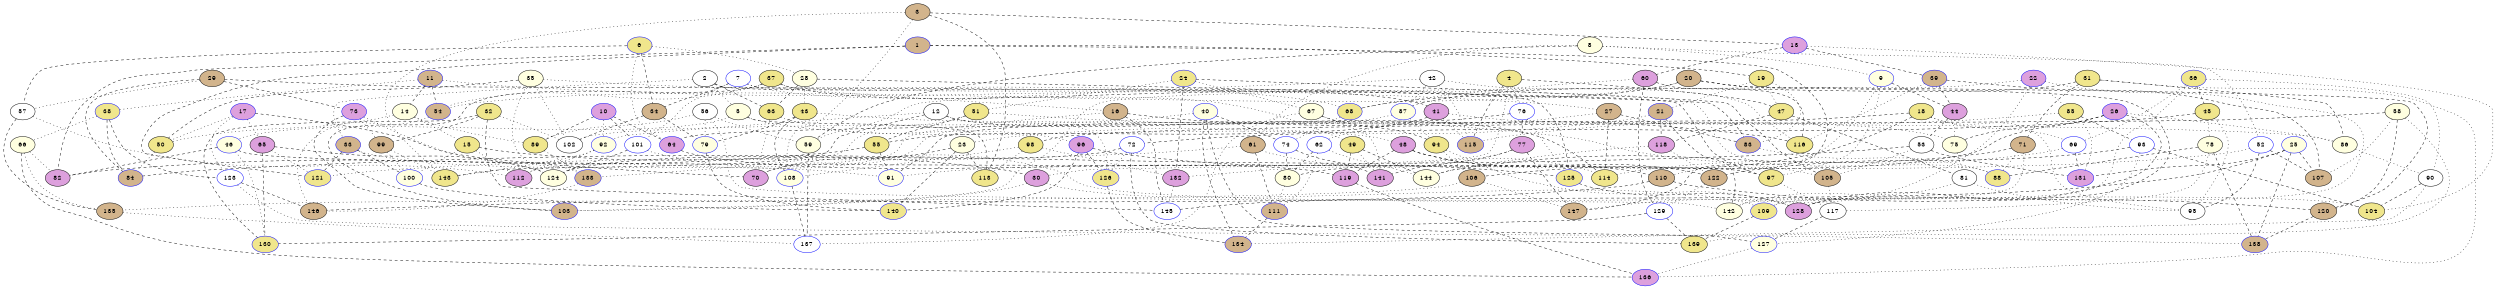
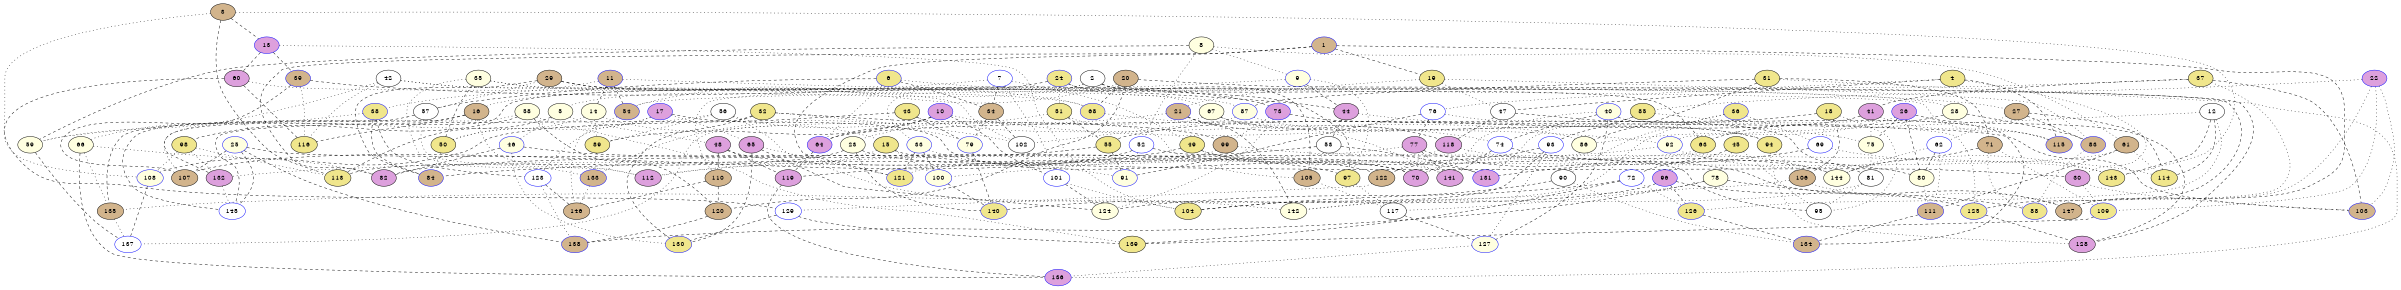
edge "28" -- "43": removed
node "47": fillcolor khaki -> white
node "33": fillcolor tan -> lightyellow
